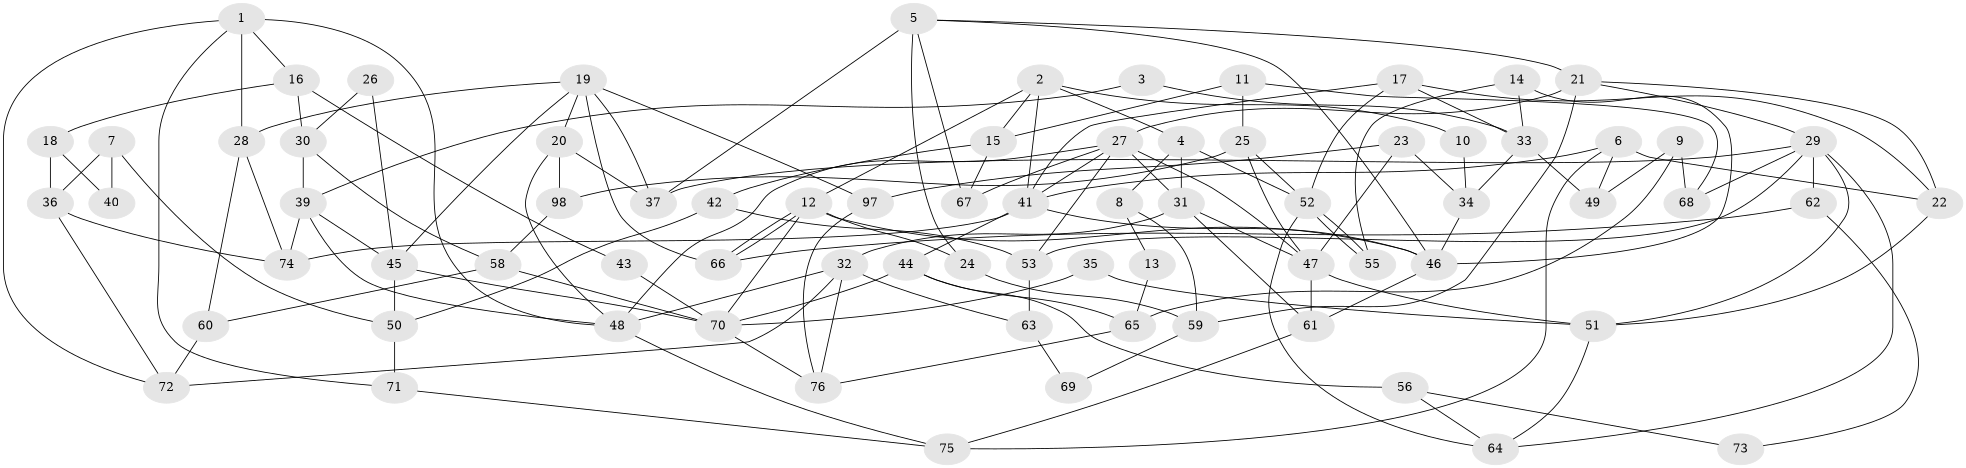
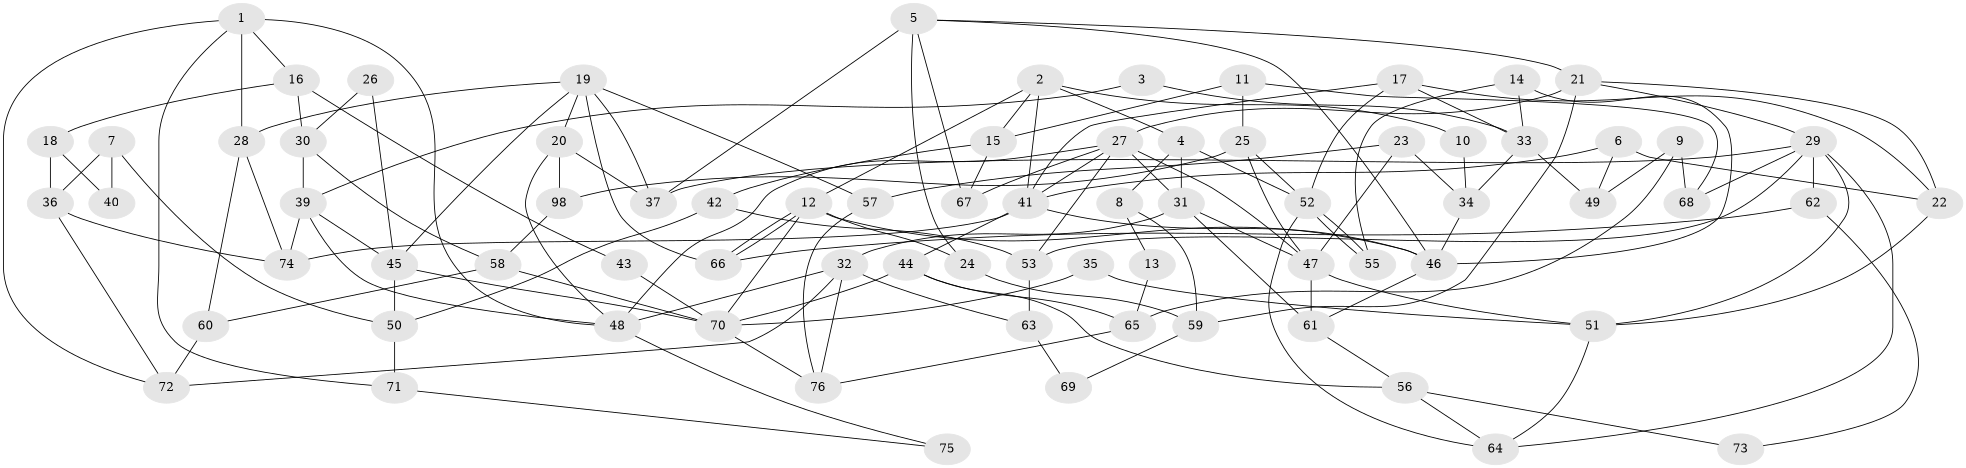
node "97": label "97" -> "57"
edge "61" -- "75": now "61" -- "56"
edge "6" -- "75": removed
